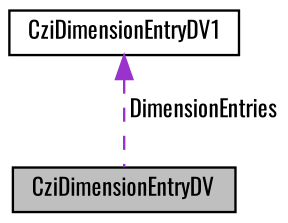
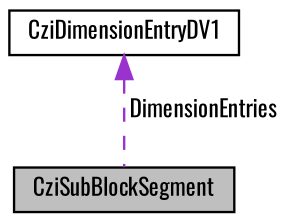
node "CziDimensionEntryDV": label "CziDimensionEntryDV" -> "CziSubBlockSegment"
